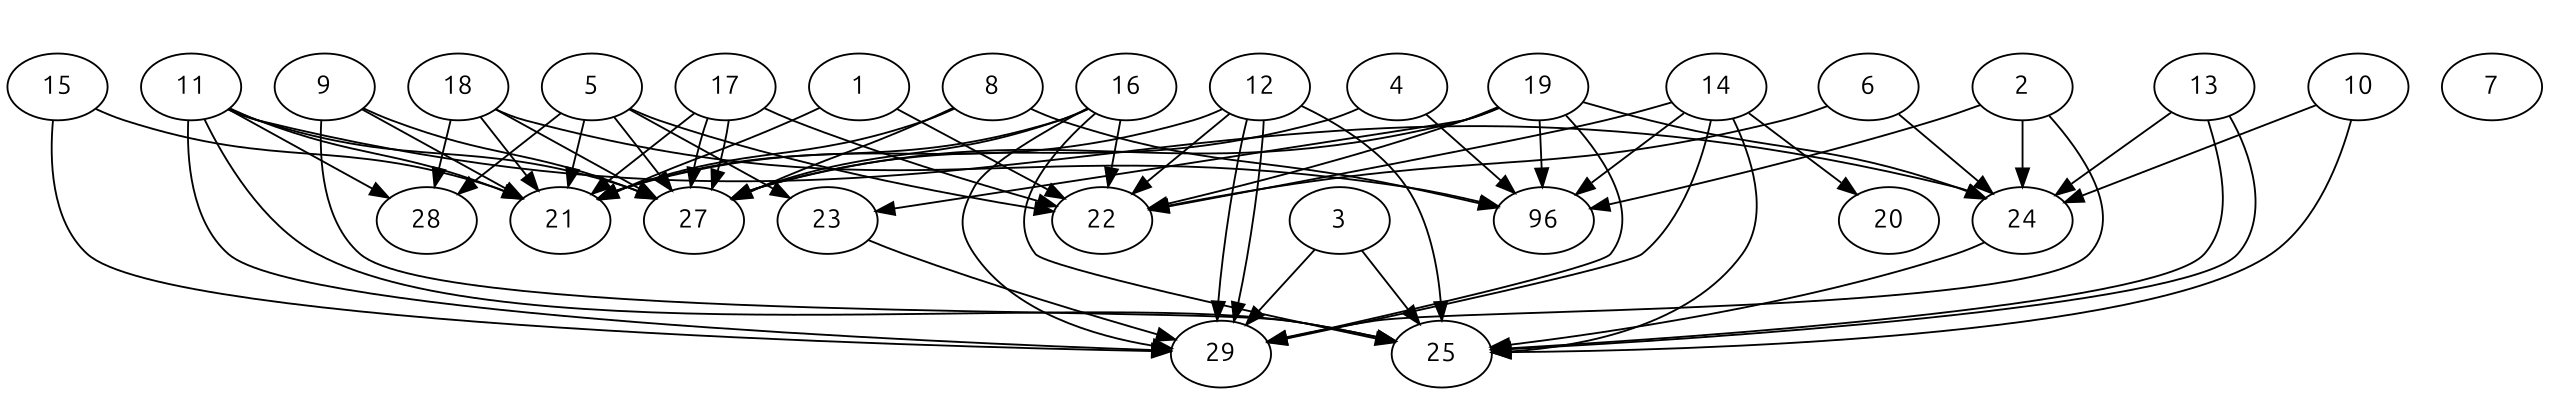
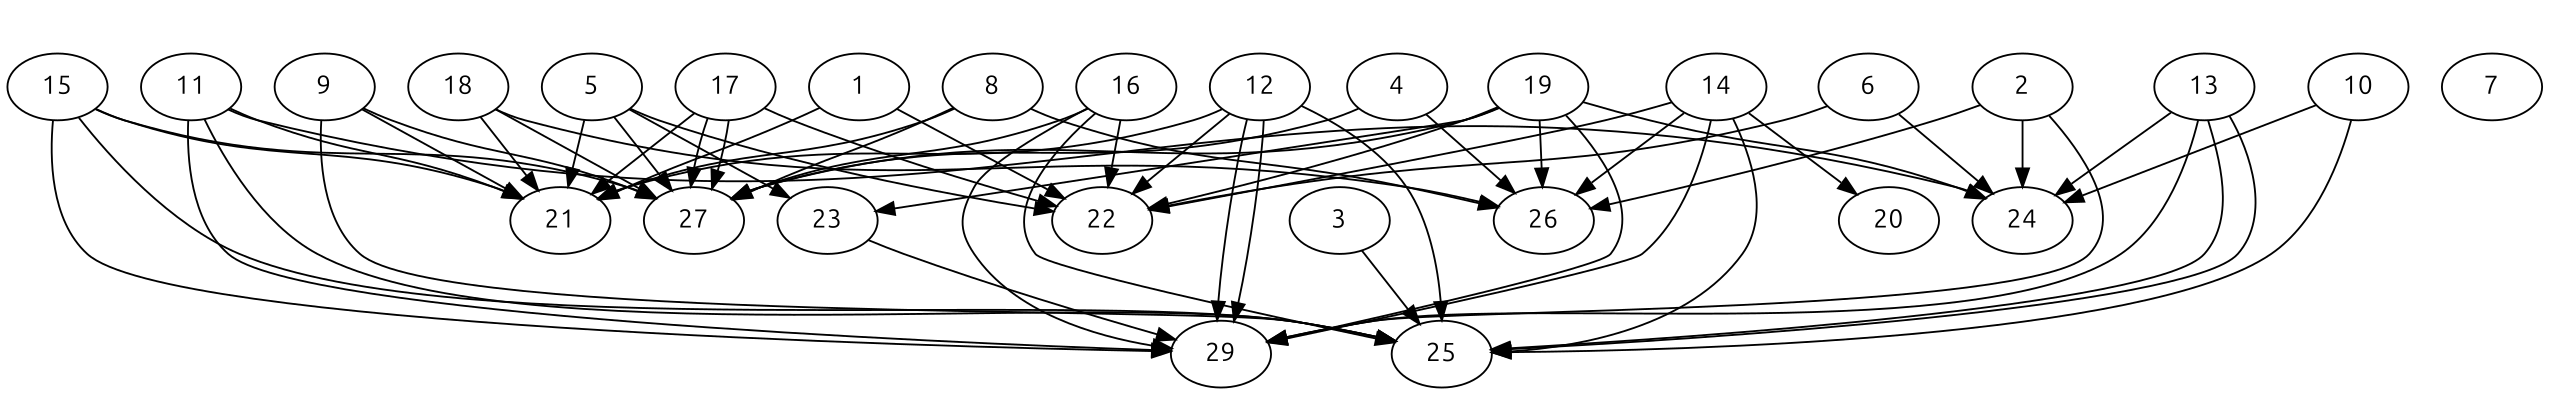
edge "11" -> "27": now "15" -> "27"
edge "16" -> "21": removed
node "28": removed
node "96": label "96" -> "26"
edge "3" -> "29": now "13" -> "29"
edge "24" -> "25": now "15" -> "25"
